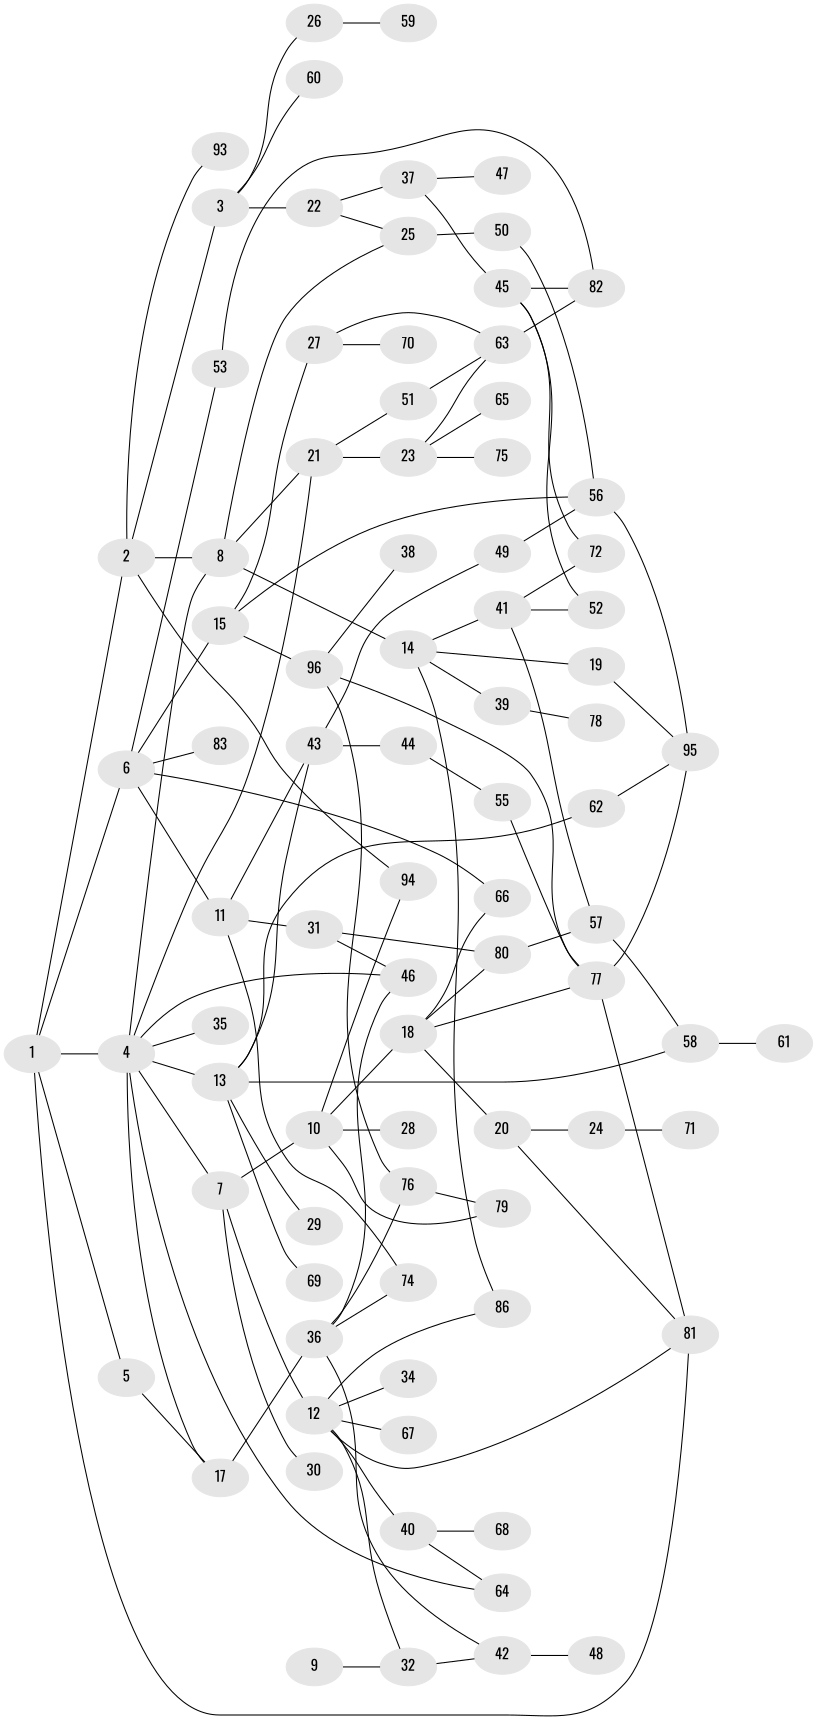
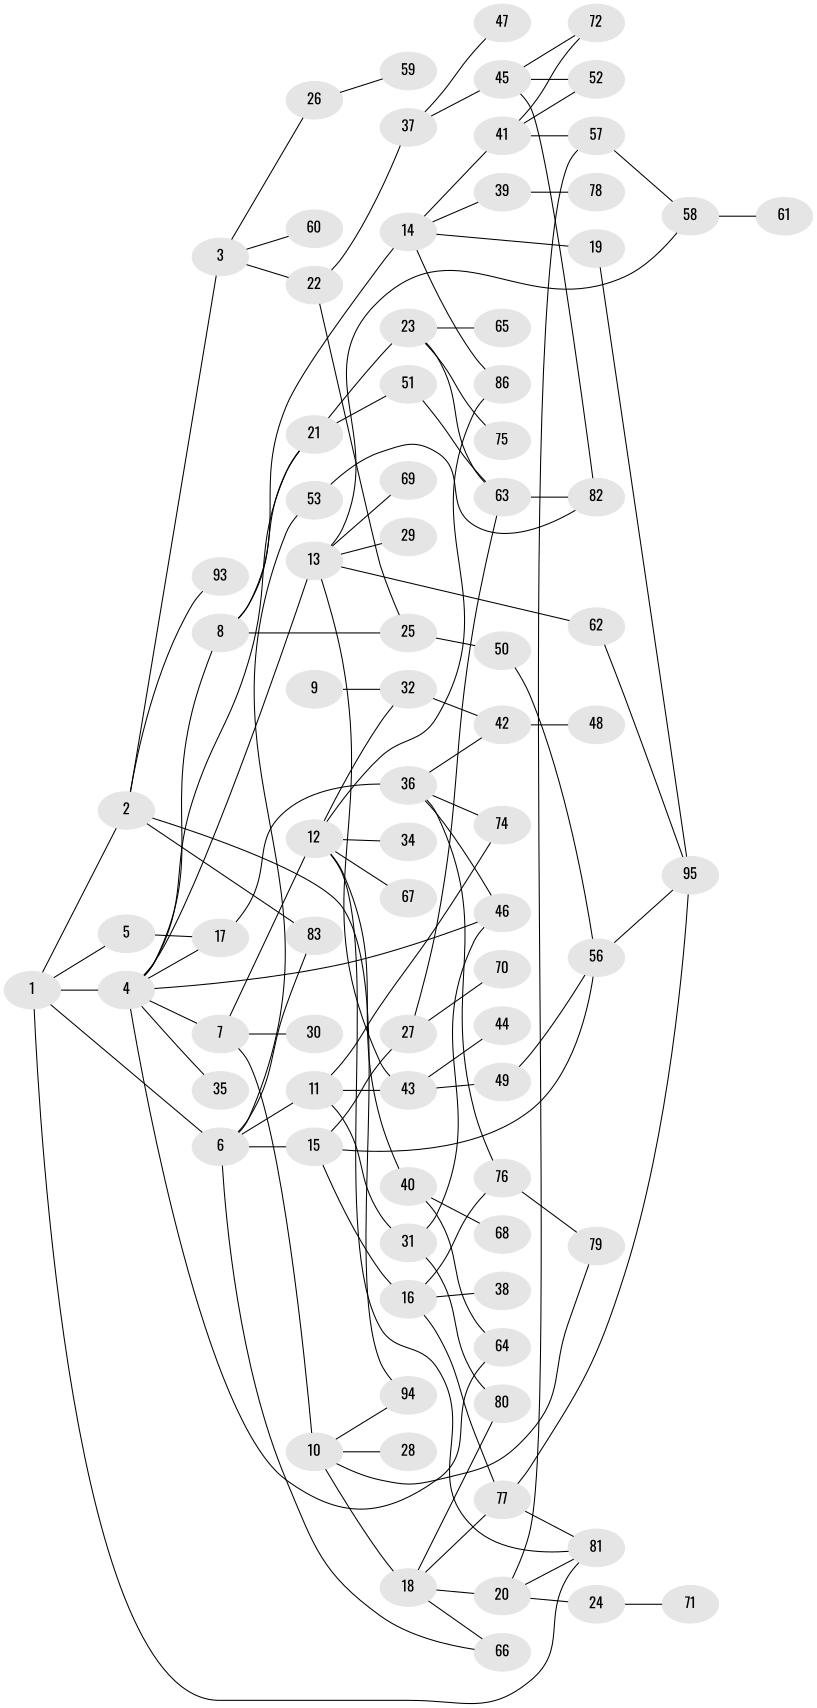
edge "2" -- "8": now "2" -- "83"
node "96": label "96" -> "16"
node "55": removed
edge "57" -- "80": now "57" -- "20"
